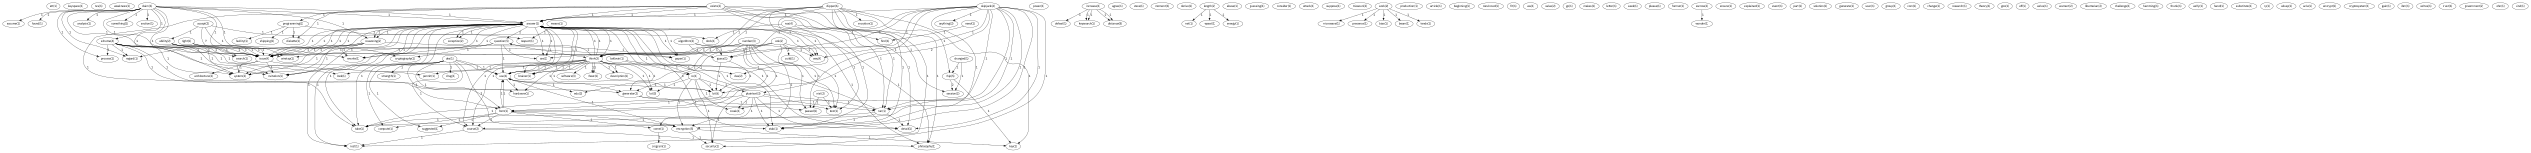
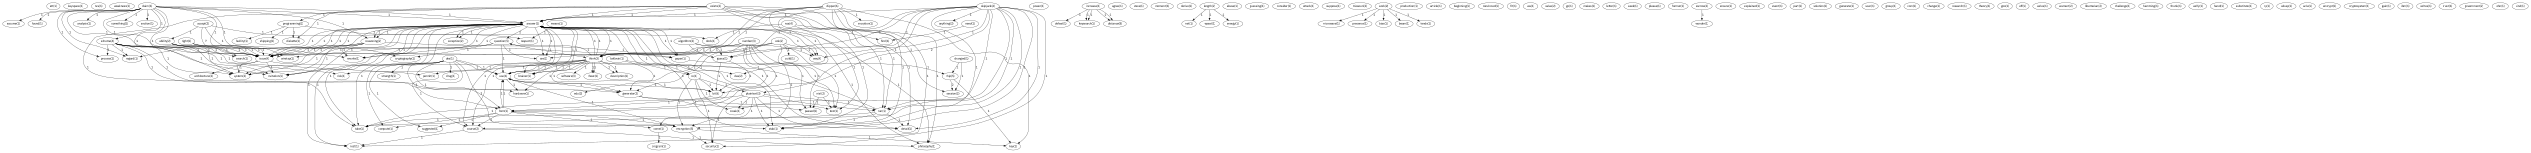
edge "clipper(6)" -> "chip(5)": now "paper(1)" -> "chip(5)"
node "look(1)": label "look(1)" -> "risk(1)"
edge "use(1)" -> "edu(2)": now "use(1)" -> "generator(2)"
node "lot(3)": removed
